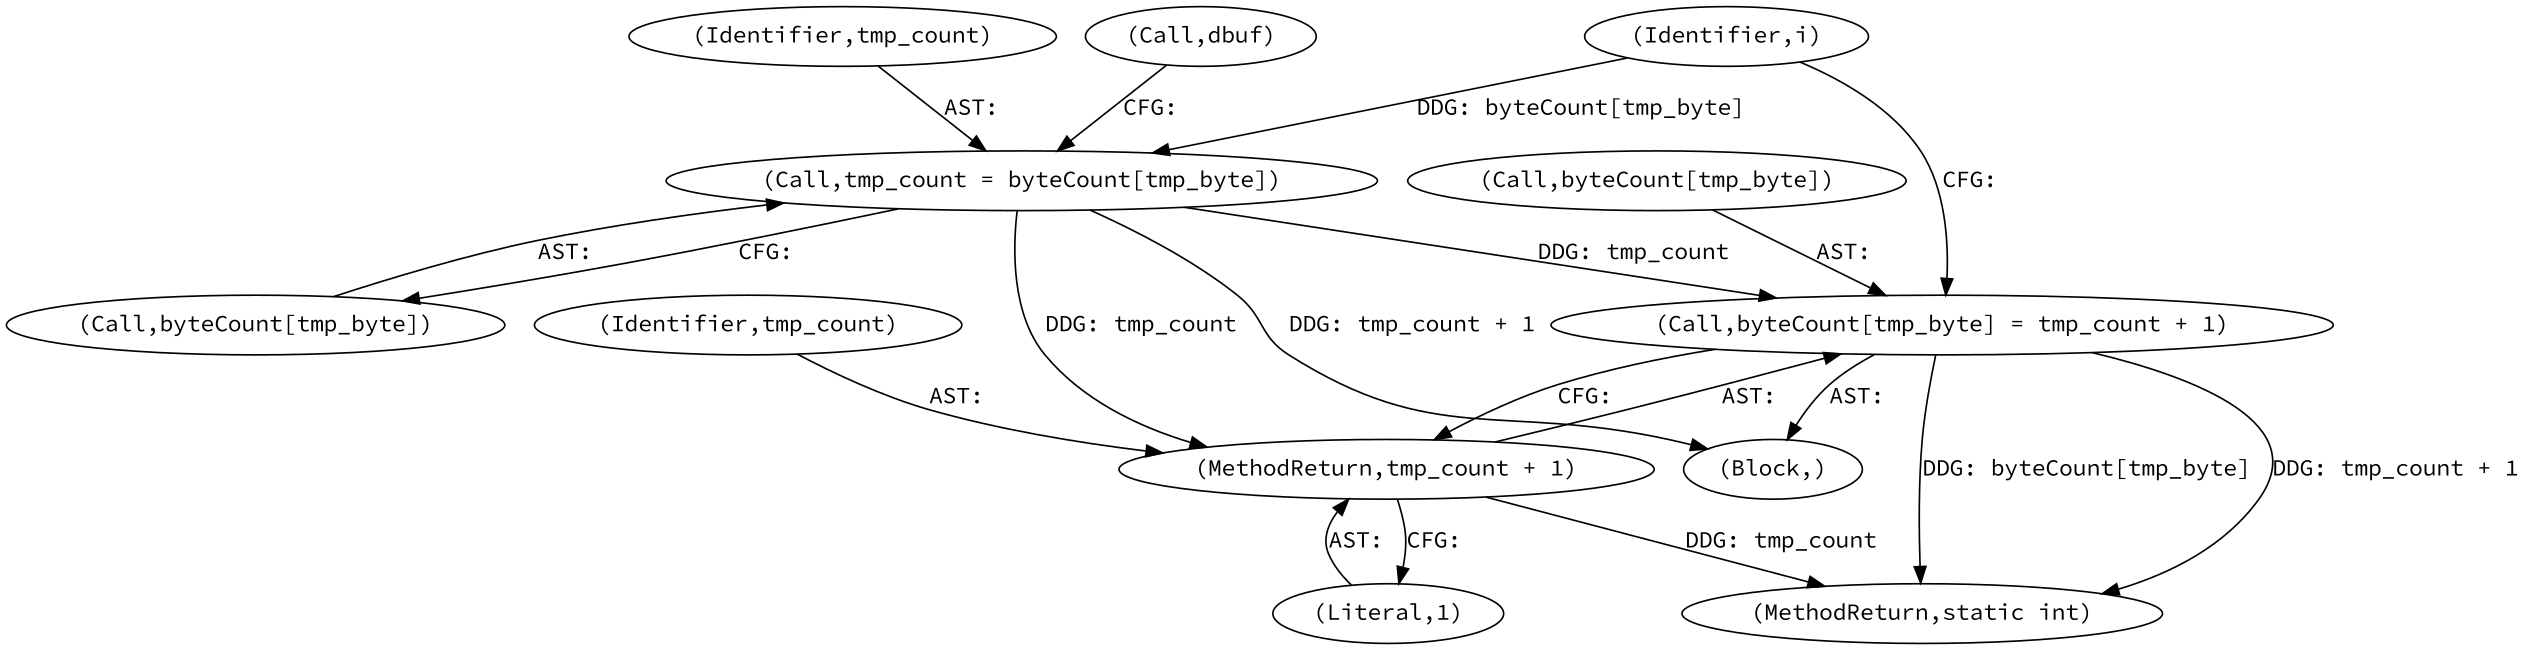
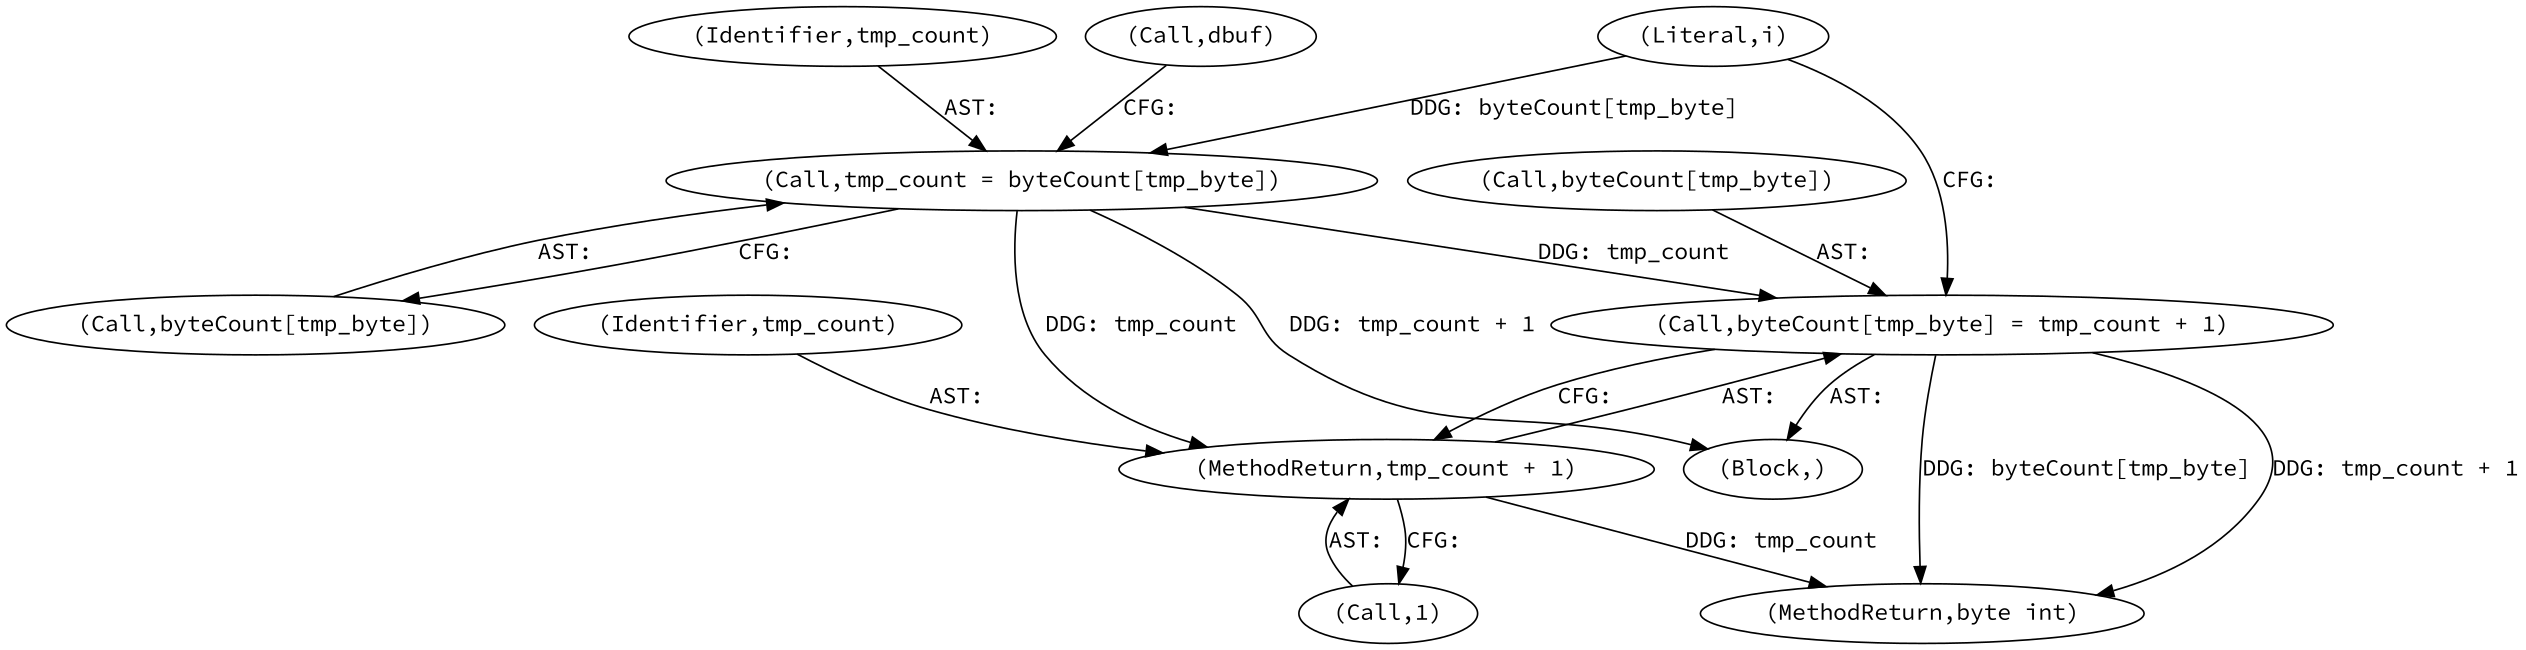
node "(Identifier,i)": label "(Identifier,i)" -> "(Literal,i)"
node "(Literal,1)": label "(Literal,1)" -> "(Call,1)"
node "(MethodReturn,static int)": label "(MethodReturn,static int)" -> "(MethodReturn,byte int)"
